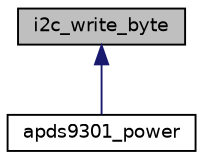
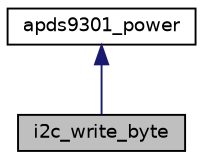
edge "apds9301_power" -> "i2c_write_byte": reversed
